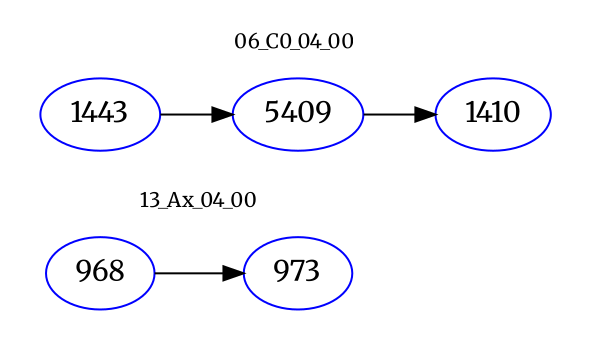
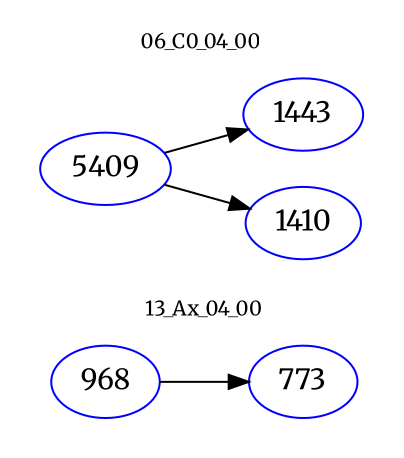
edge "1443" -> "5409": reversed
node "973": label "973" -> "773"
